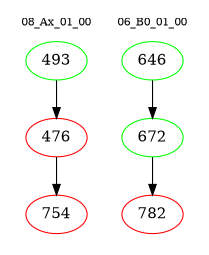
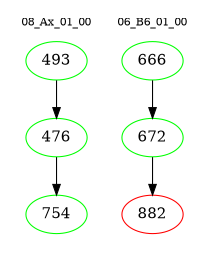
cluster "06_B0_01_00": label "06_B0_01_00" -> "06_B6_01_00"
node "646": label "646" -> "666"
node "476": color red -> green
node "754": color red -> green
node "782": label "782" -> "882"
